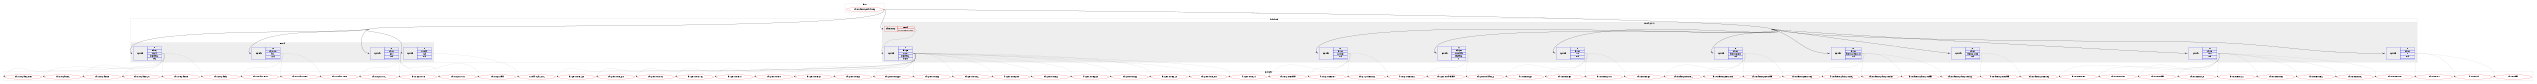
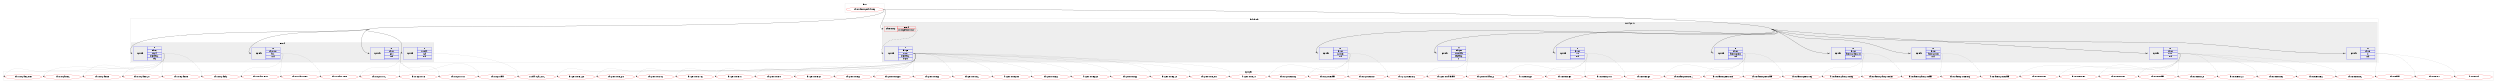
node "use_conditional": text "python_msgs_python2_7" -> "python_targets_python2_7"
node "dev-ros/hector_marker_drawing-0.3.4": removed
